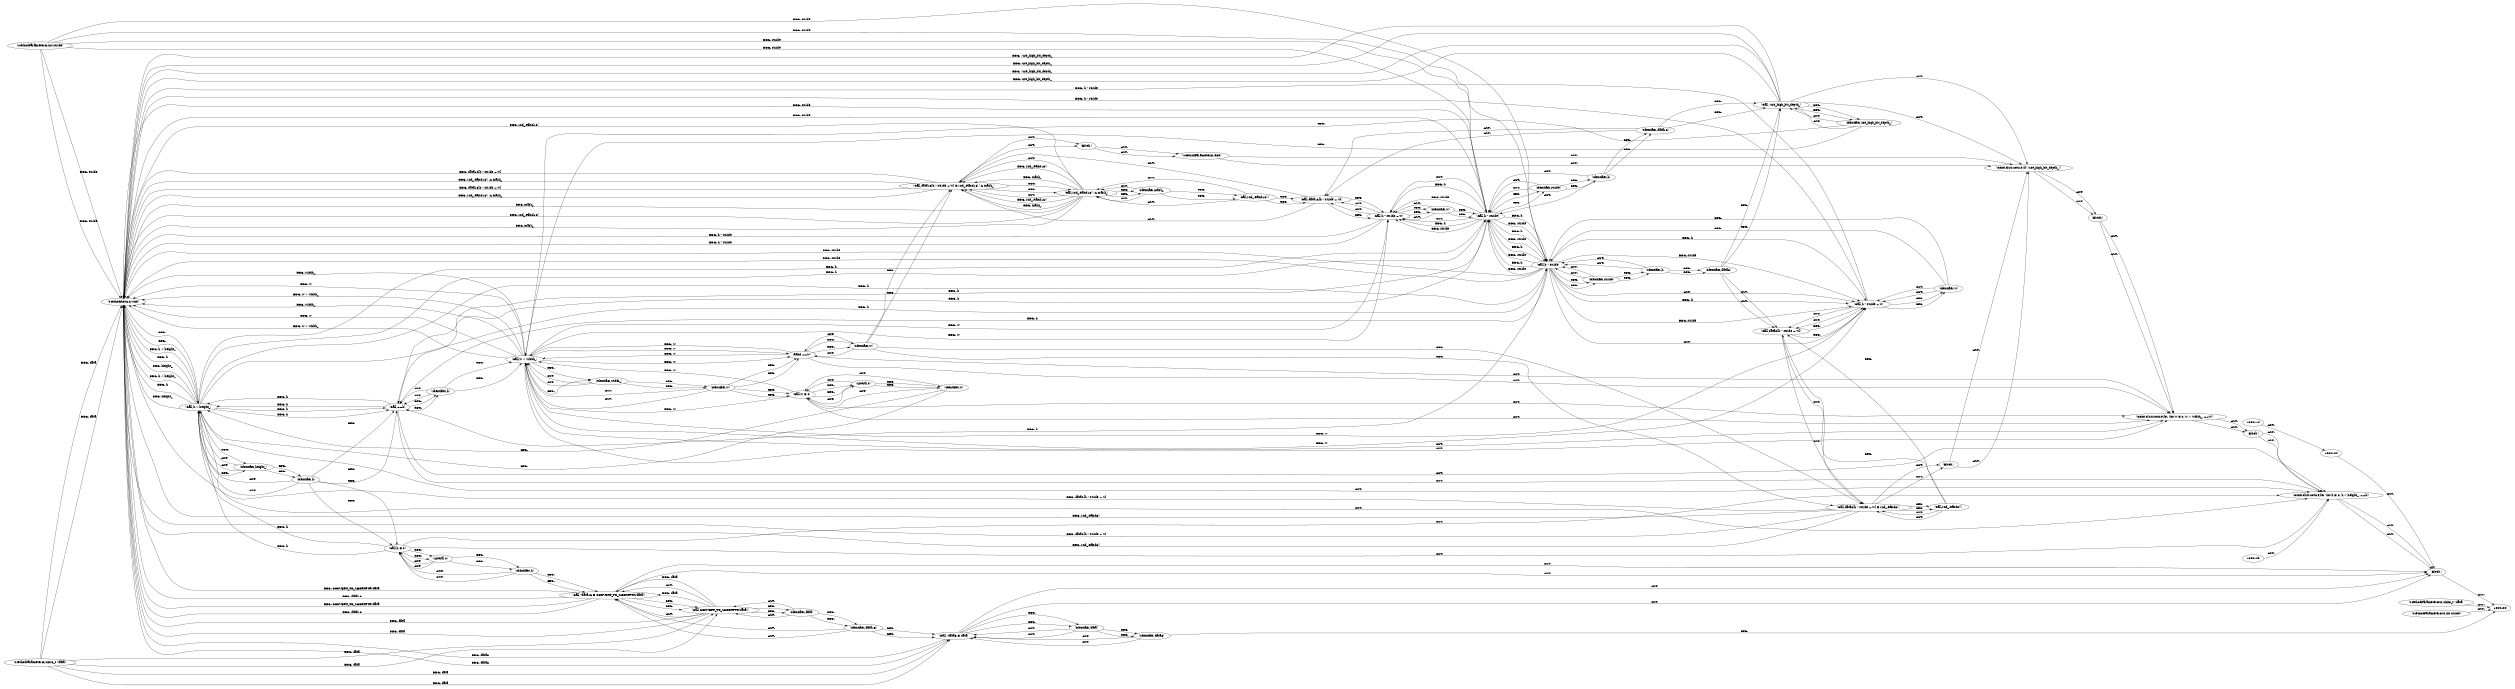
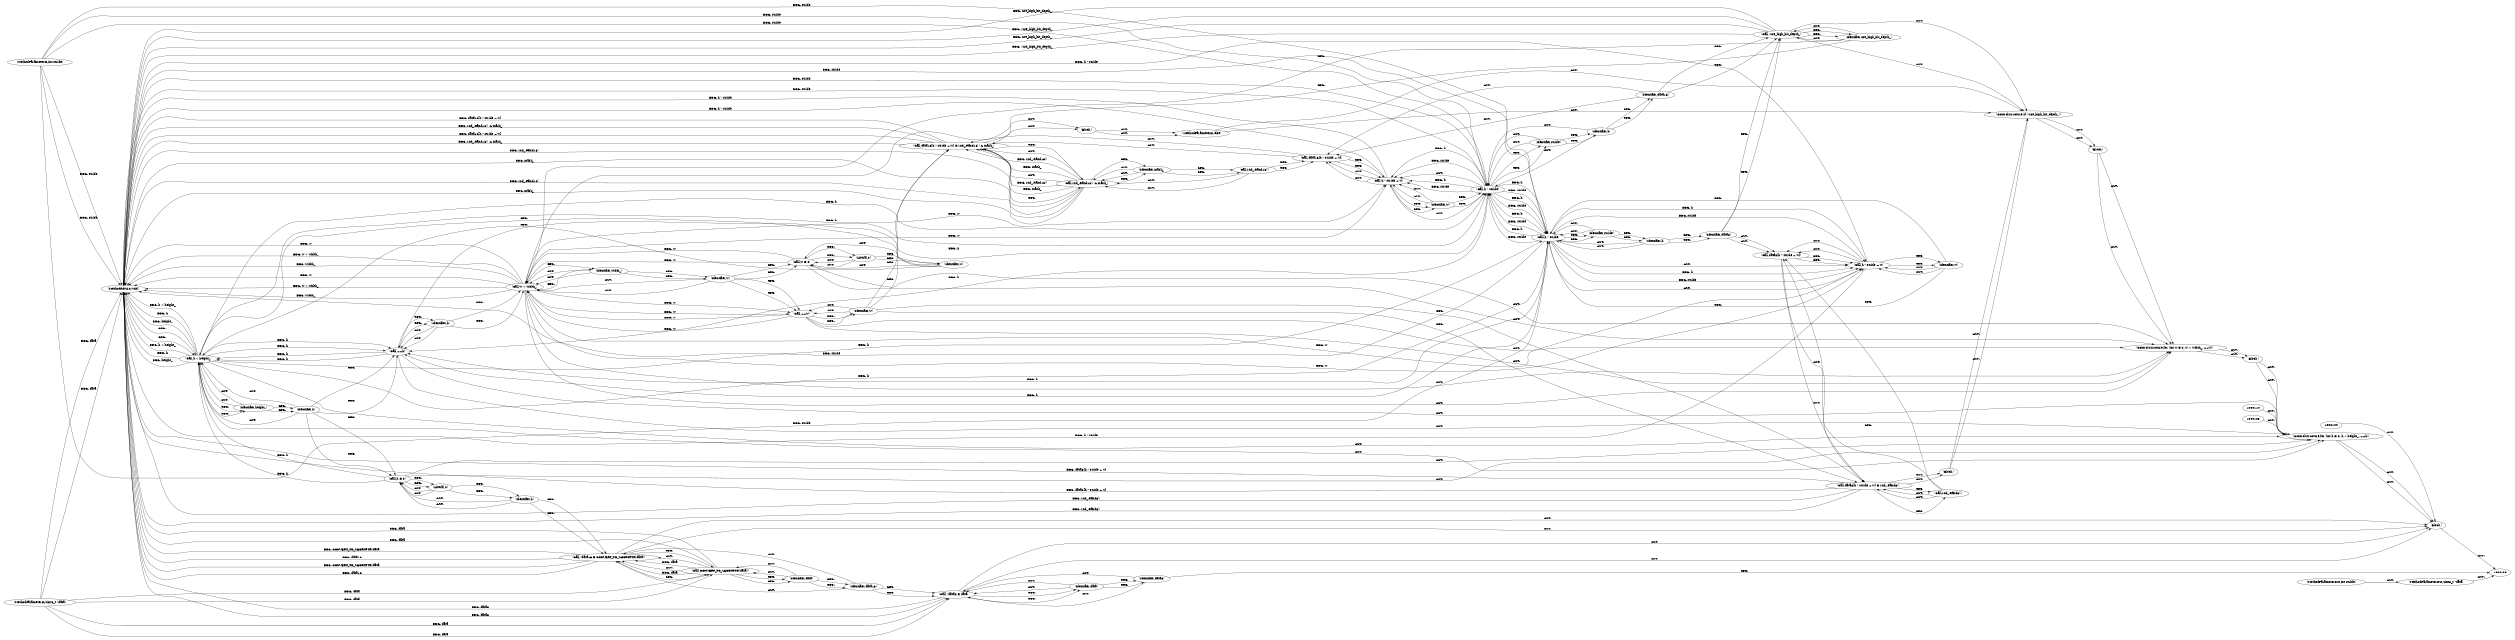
node "(Rand,++w)": label "(Rand,++w)" -> "(Call,++w)"
edge "1000114" -> "1000104": now "1000114" -> "(ControlStructure,for (int h = 0; h < height_; ++h))"
edge "(MethodParameterOut,int stride)" -> "1000100": now "(MethodParameterOut,int stride)" -> "(MethodParameterOut,uint8_t *data)"
